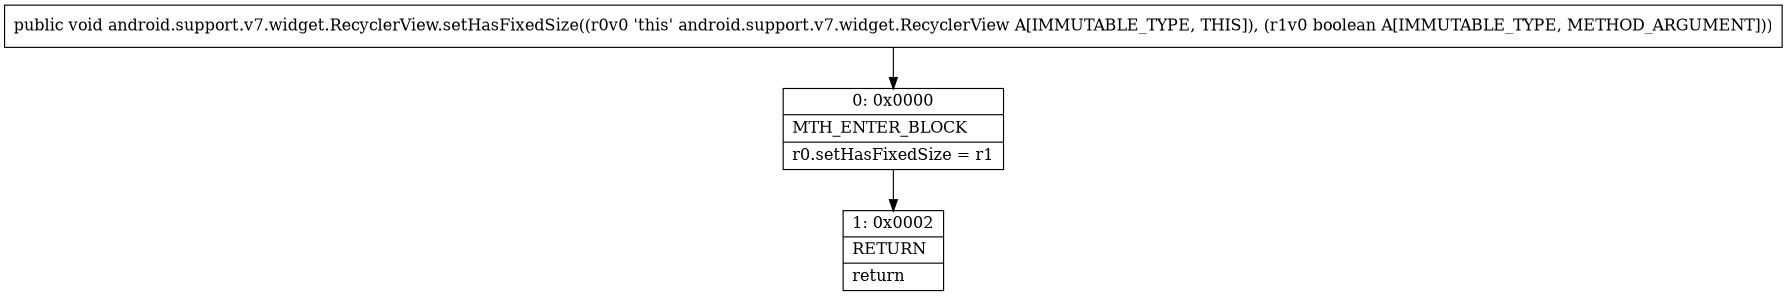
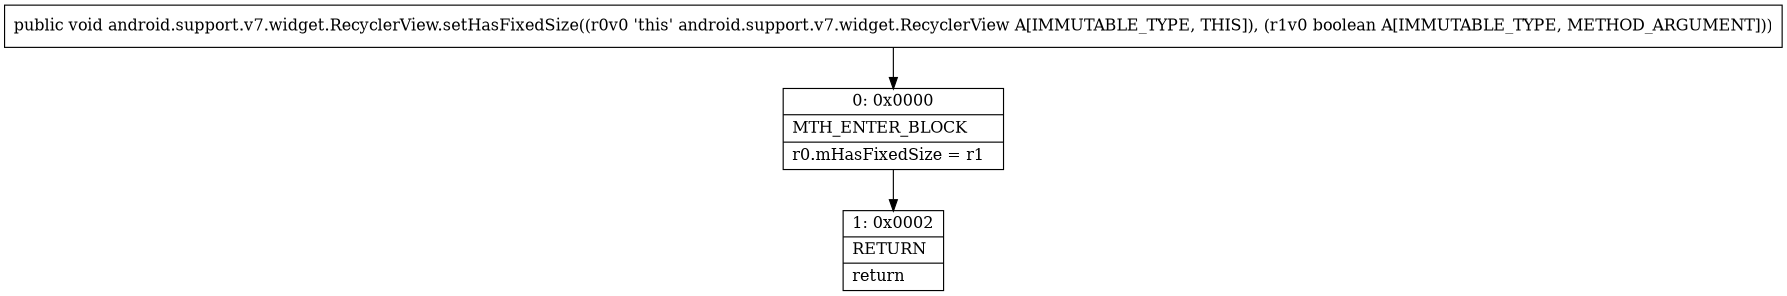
node "0: 0x0000": text "r0.setHasFixedSize = r1" -> "r0.mHasFixedSize = r1"
